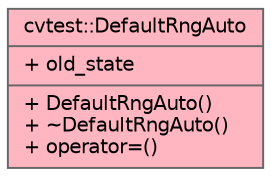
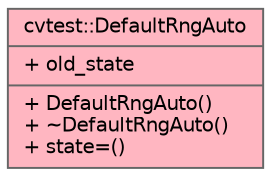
node "cvtest::DefaultRngAuto": text "+ operator=()" -> "+ state=()"
